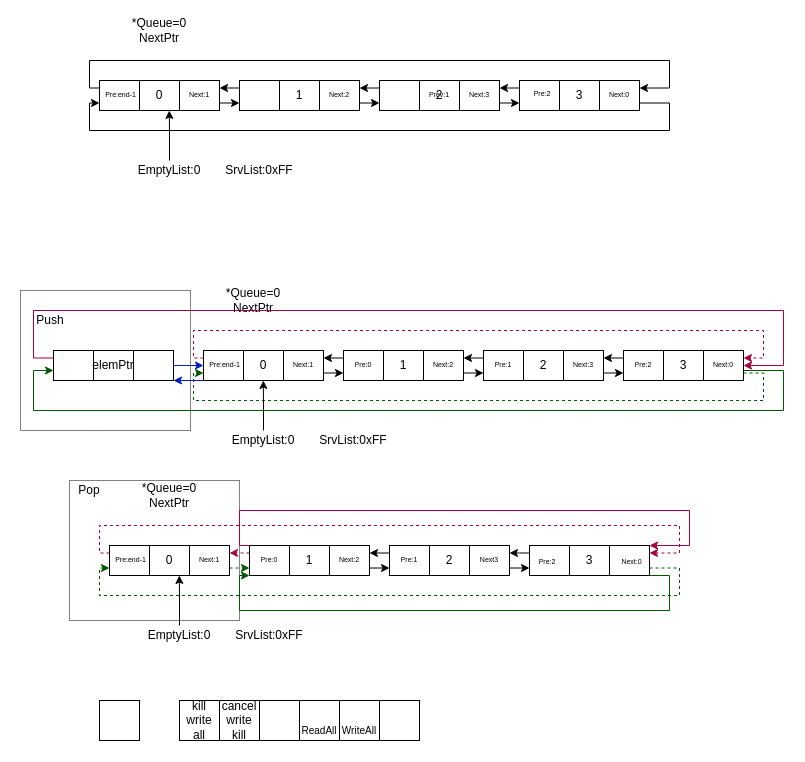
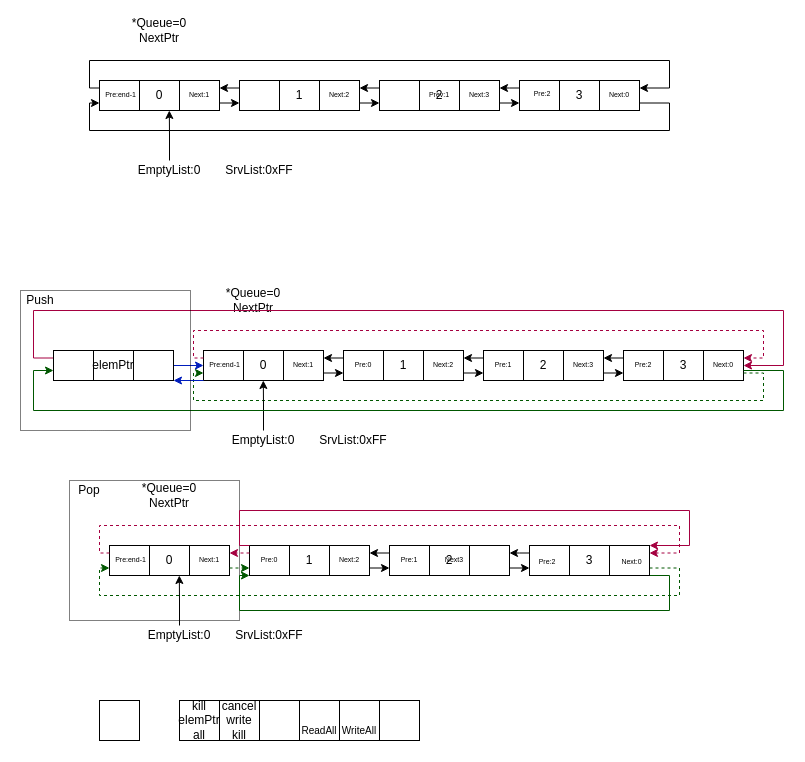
node "Push": moved (51, 321) -> (41, 301)
node "Next3": moved (490, 559) -> (455, 559)
node "kill write all": label "kill write all" -> "kill elemPtr all"
